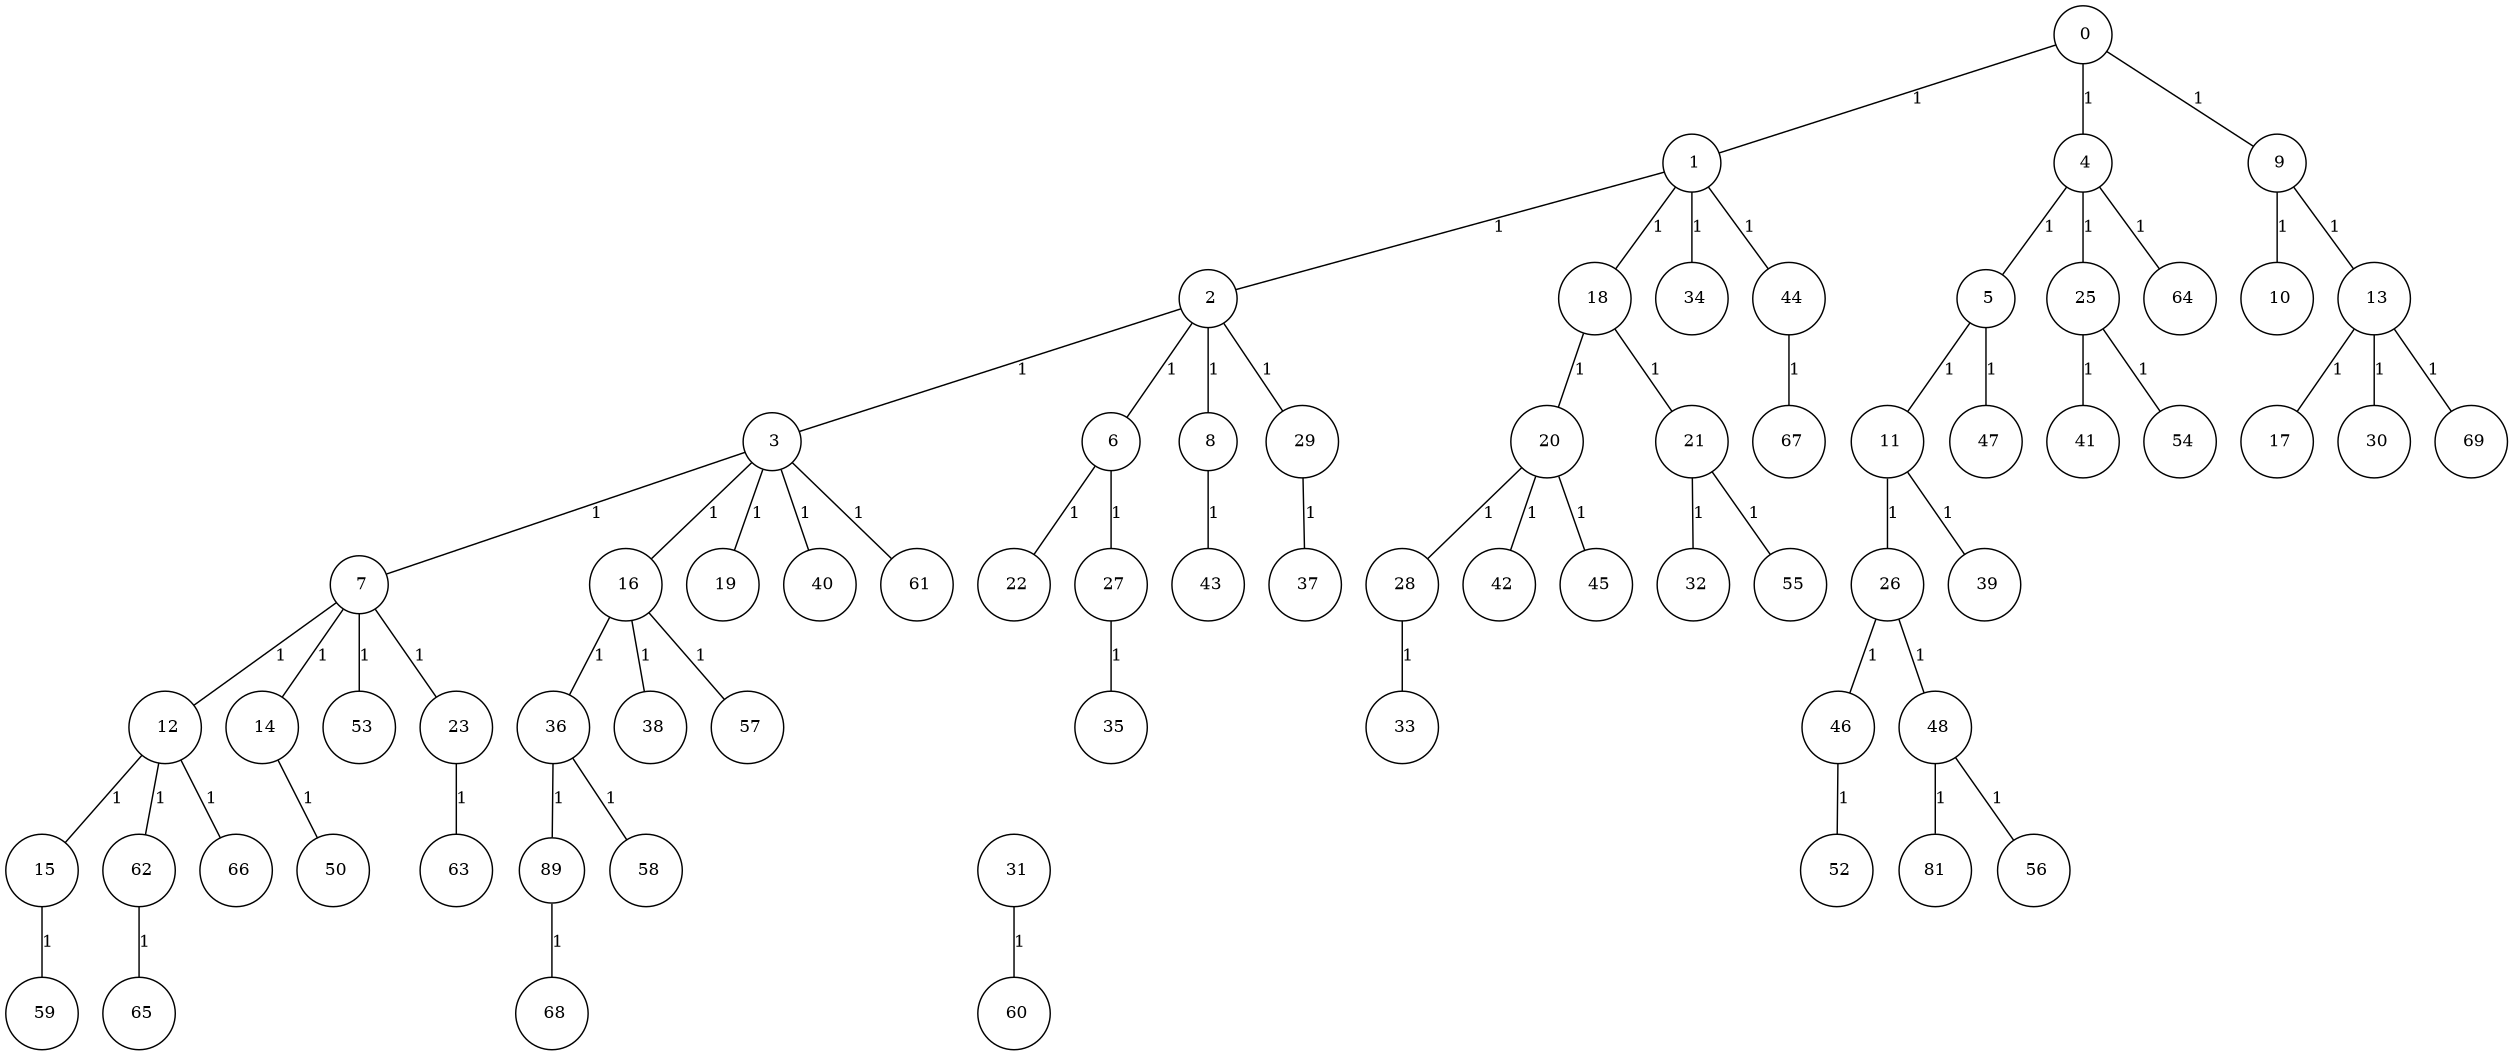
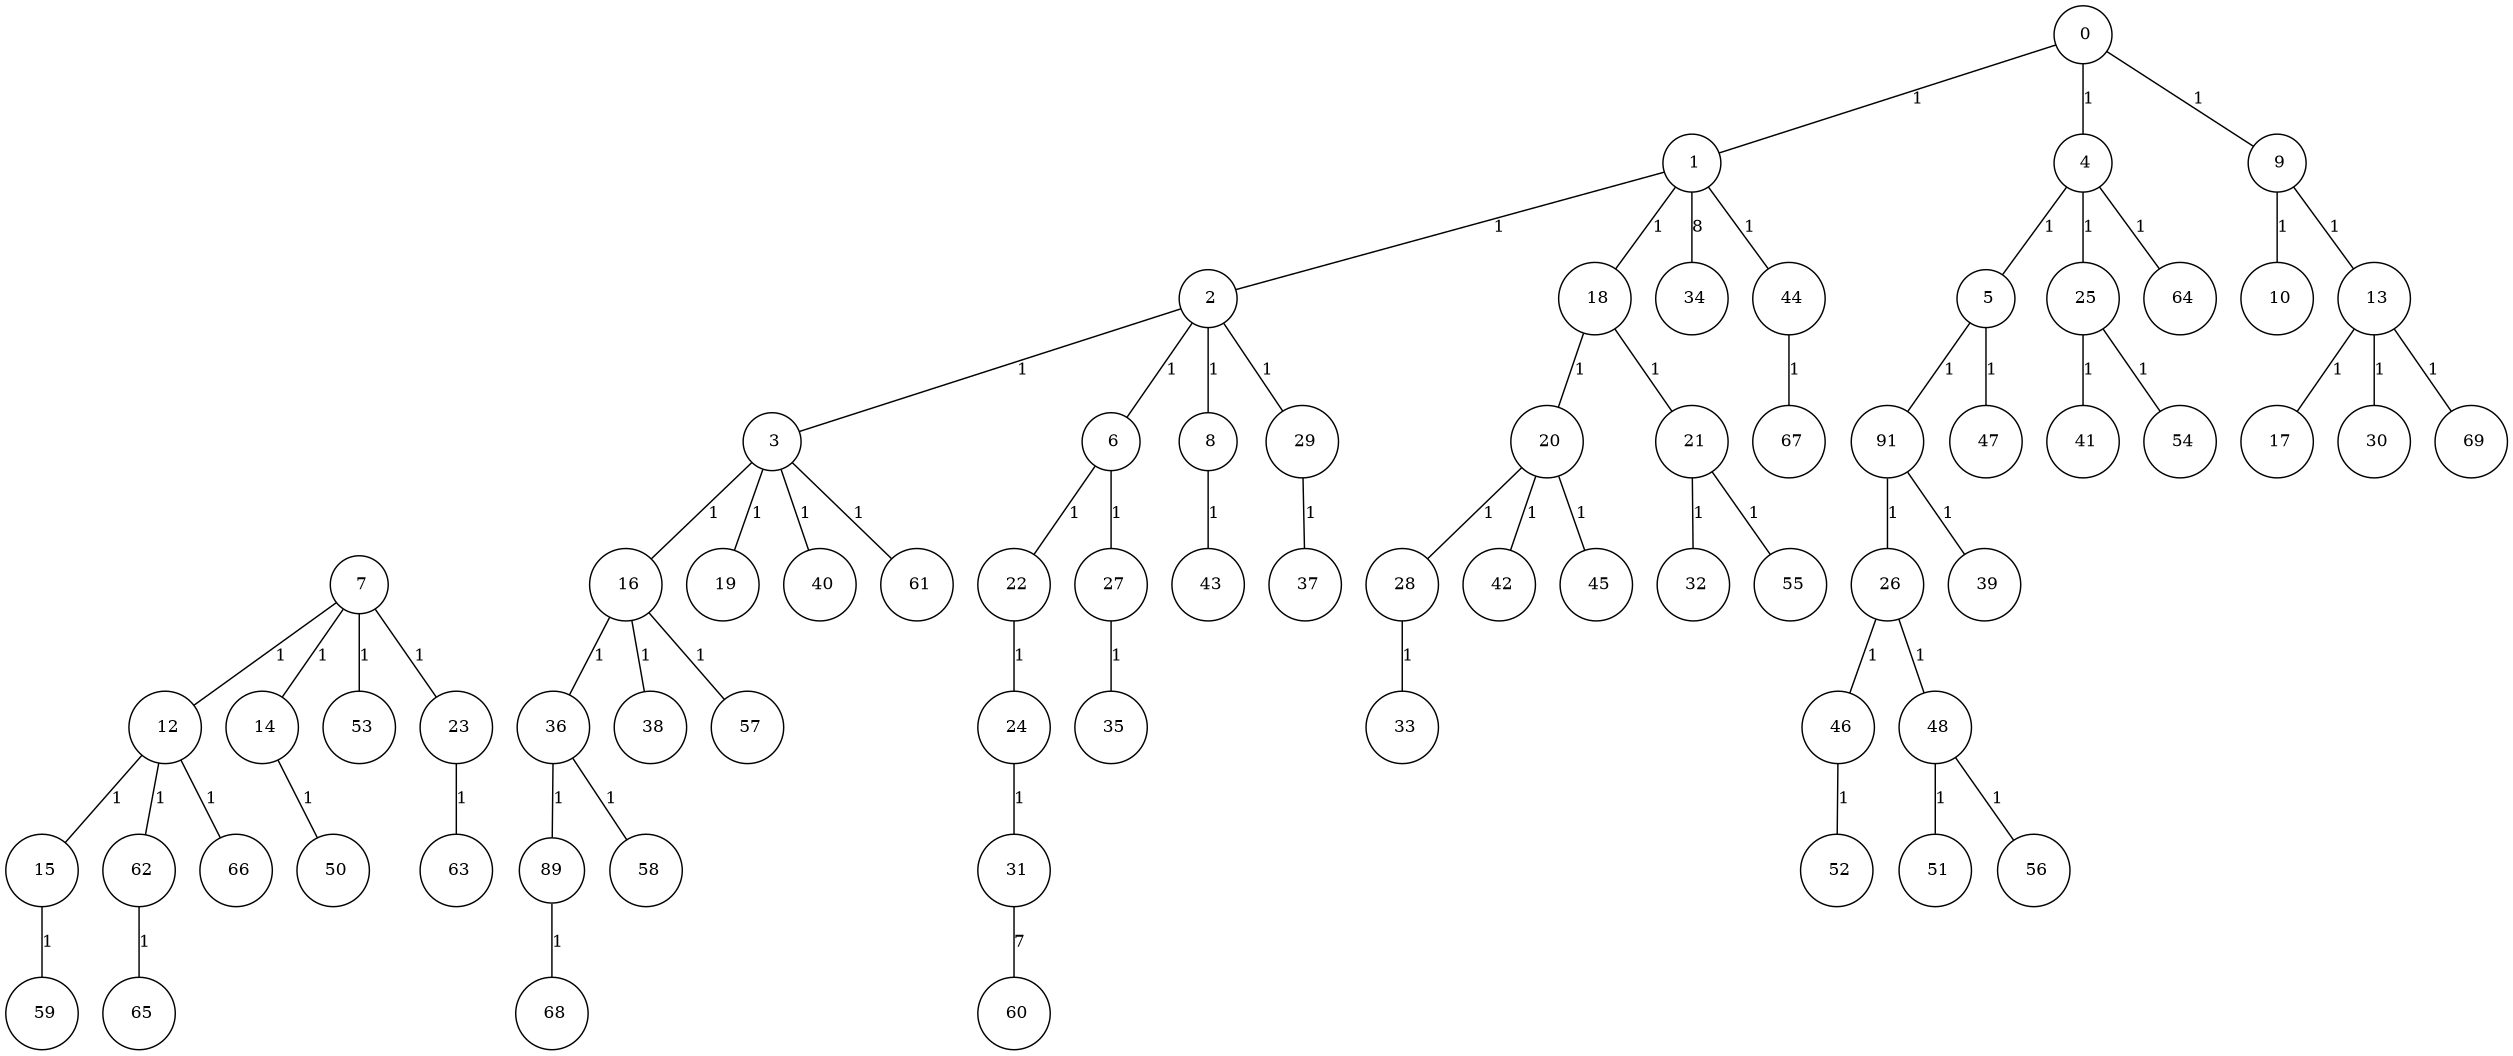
edge "1" -- "34": label "1" -> "8"
node "11": label "11" -> "91"
edge "3" -- "7": removed, label "1"
node "24": added
node "81": label "81" -> "51"
edge "31" -- "60": label "1" -> "7"
